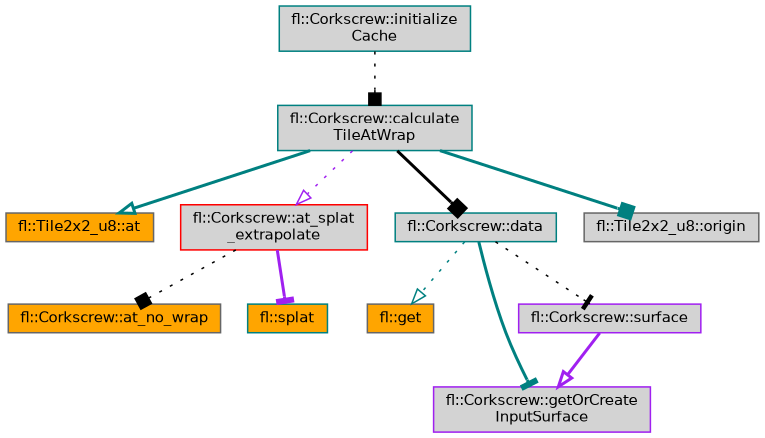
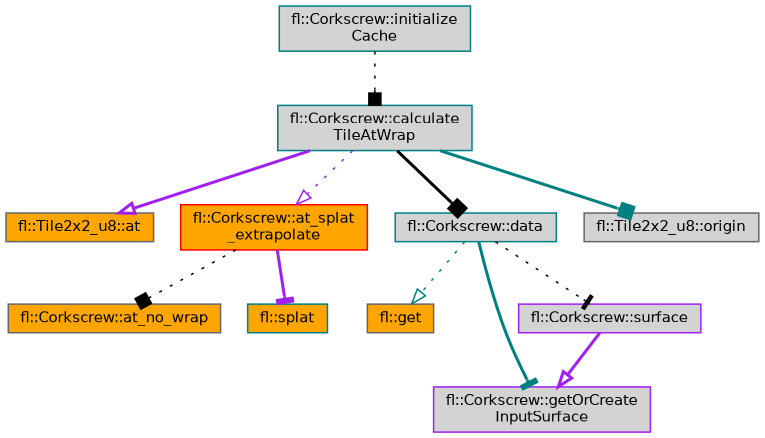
edge "fl::Corkscrew::calculate TileAtWrap" -> "fl::Tile2x2_u8::at": color teal -> purple
node "fl::Corkscrew::at_splat _extrapolate": fillcolor lightgrey -> orange
